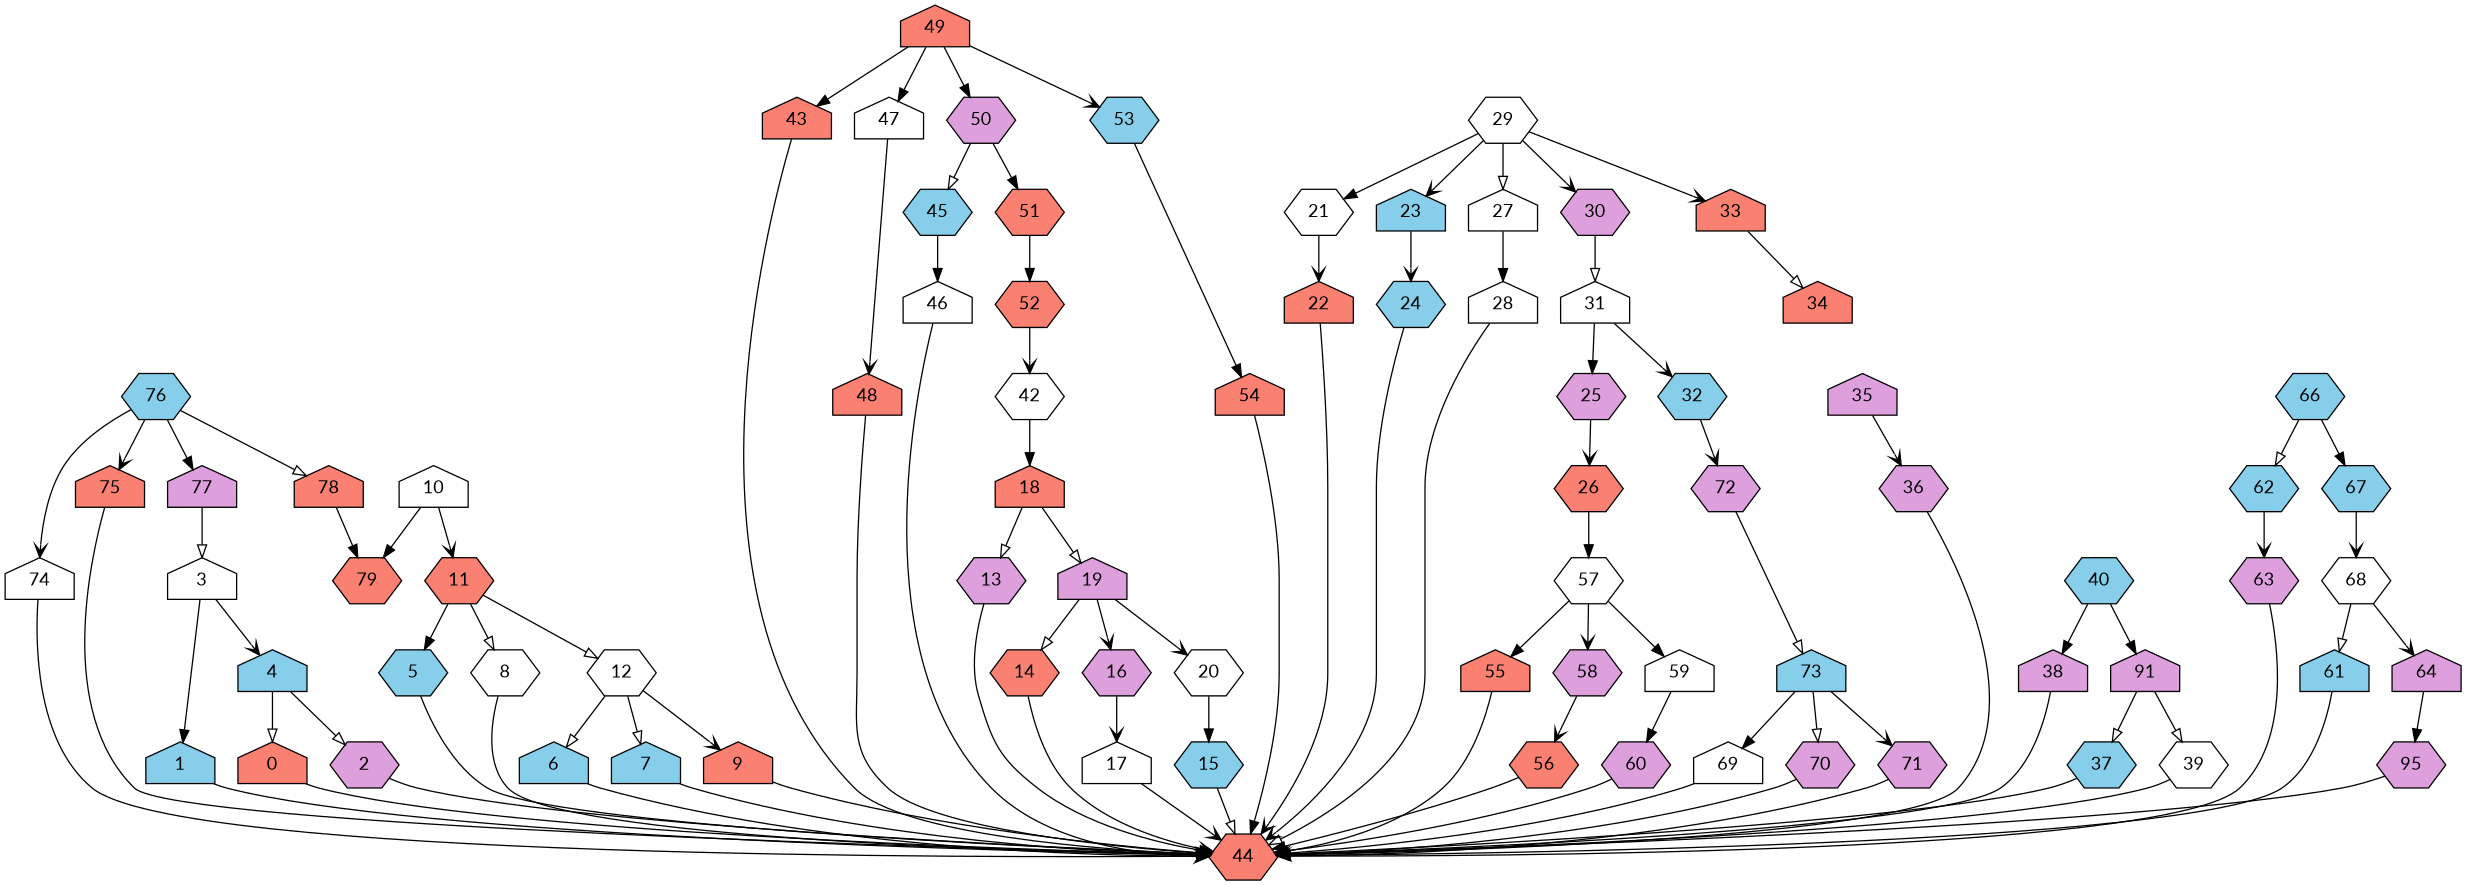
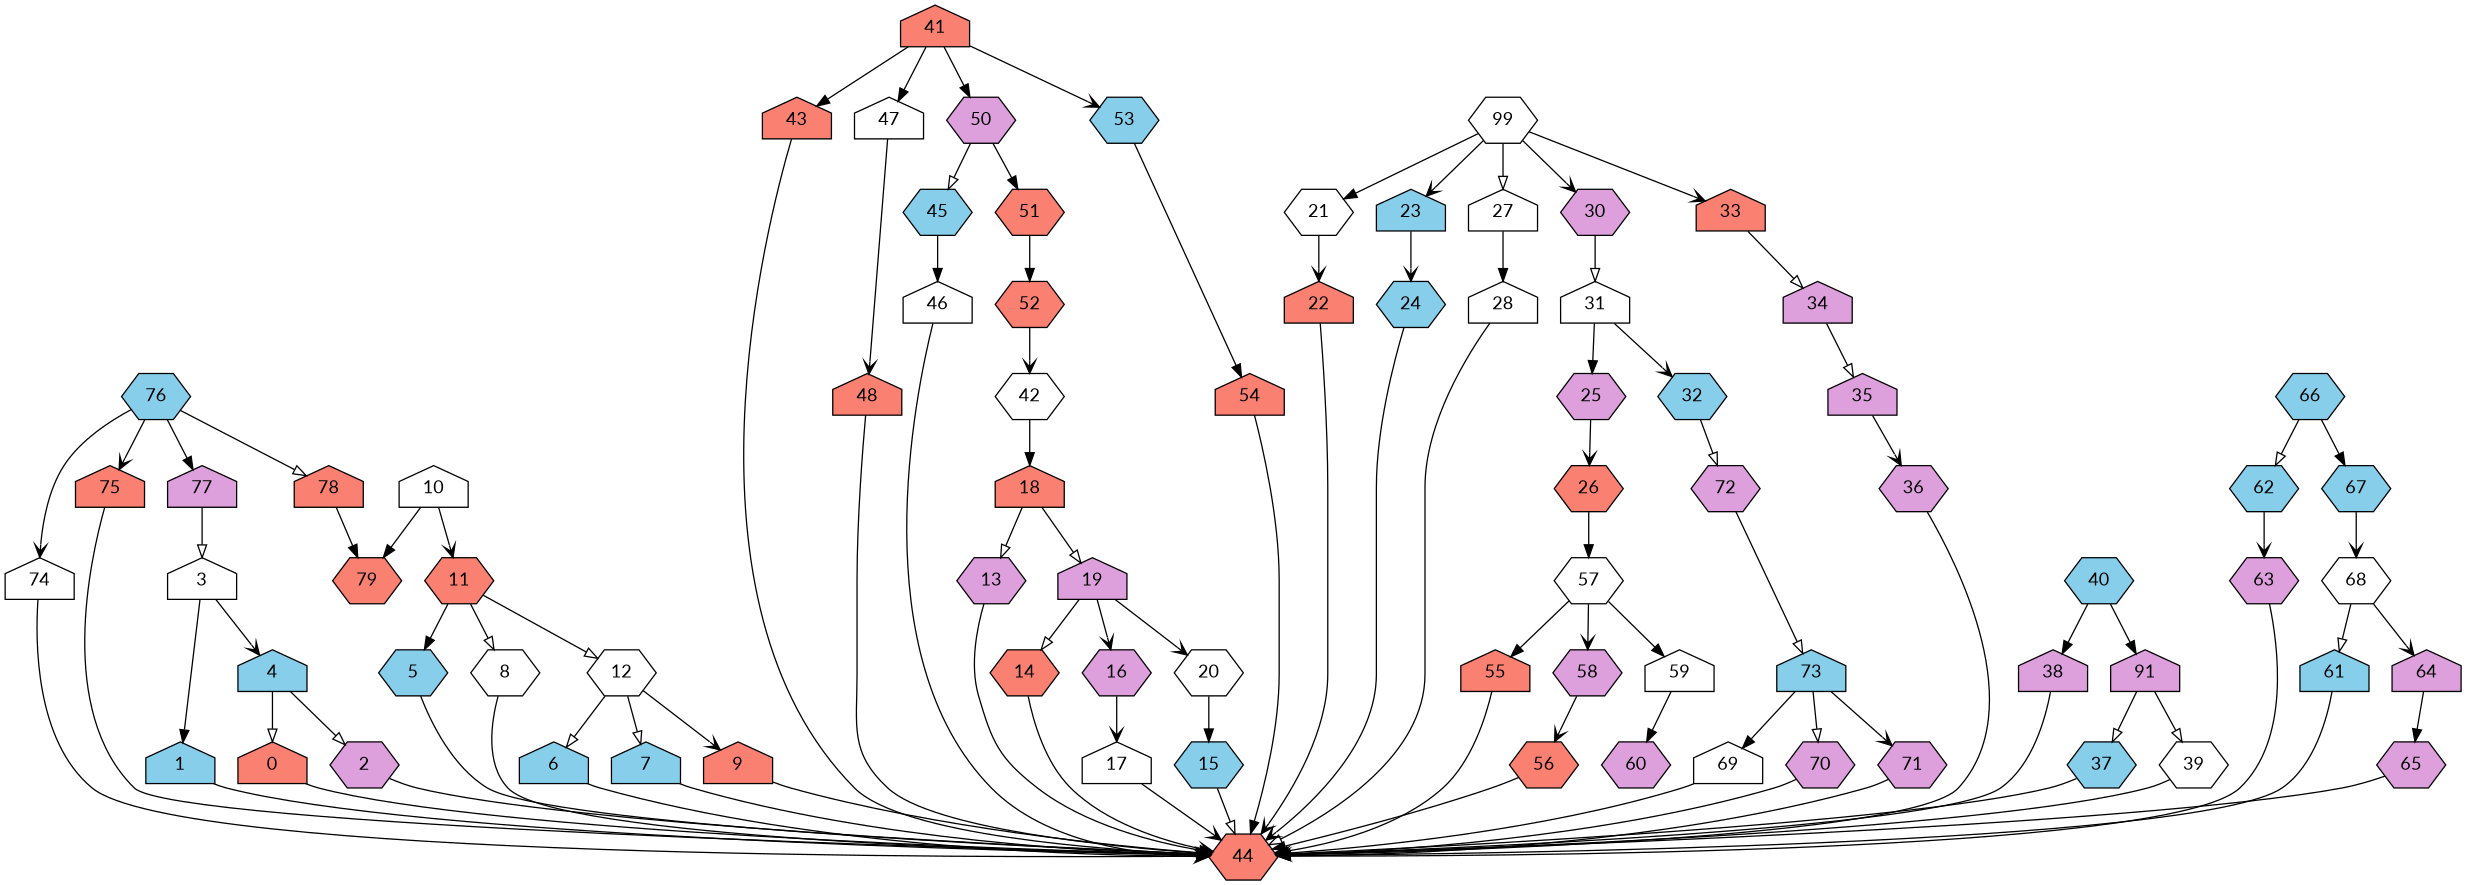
node "49": label "49" -> "41"
node "29": label "29" -> "99"
node "34": fillcolor salmon -> plum
edge "34" -> "35": added
edge "32" -> "72": arrowhead vee -> onormal
node "95": label "95" -> "65"
edge "60" -> "44": removed
